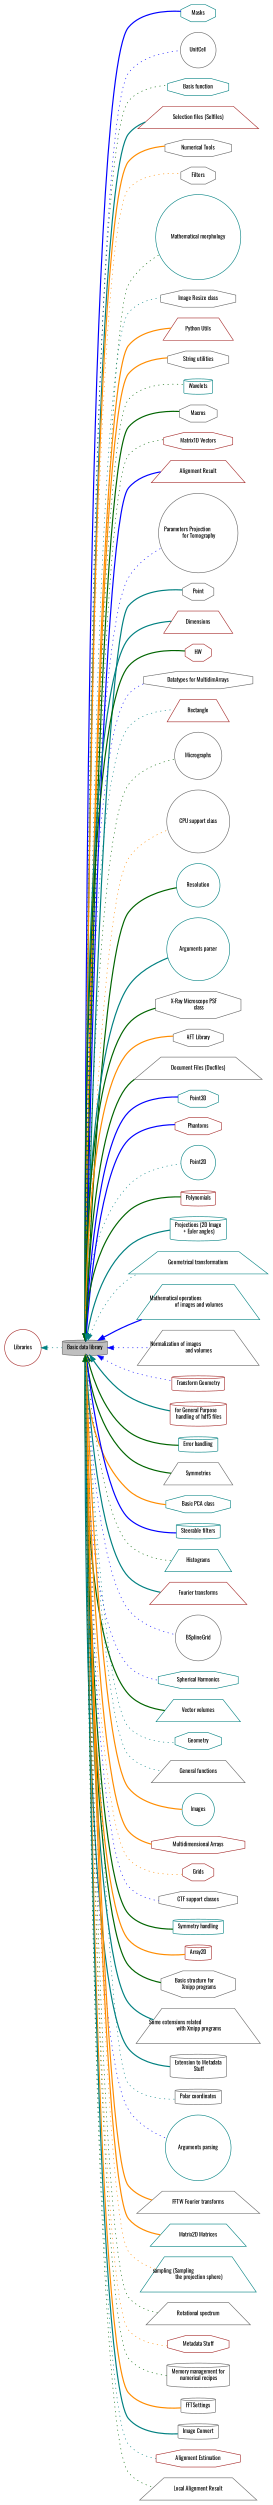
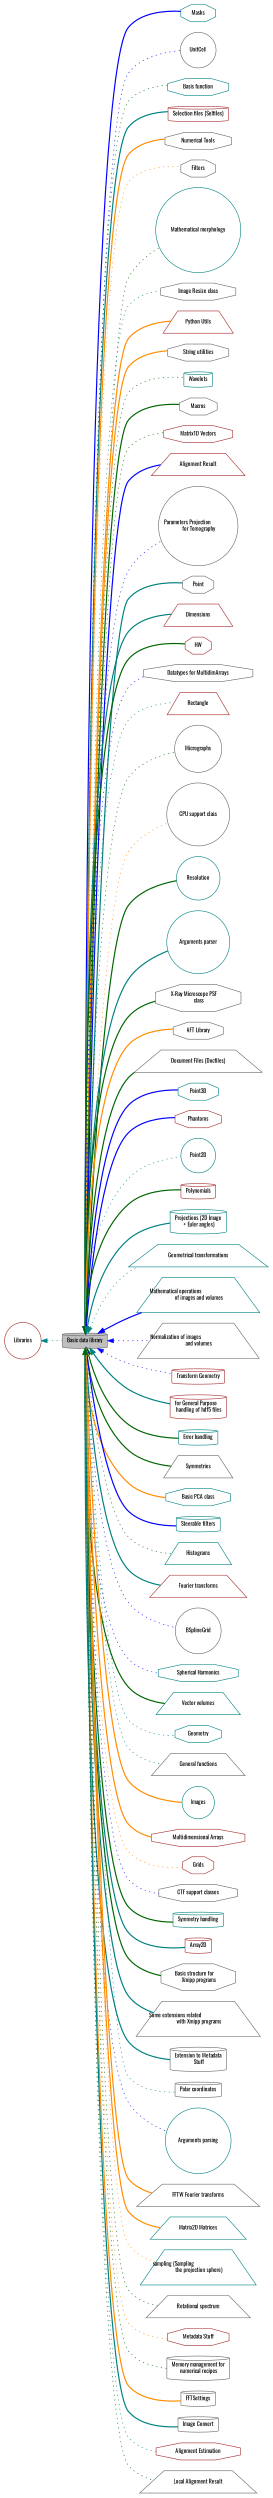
node "Selection files (Selfiles)": shape trapezium -> cylinder
edge "Array2D" -> "Basic data library": color darkorange -> teal
